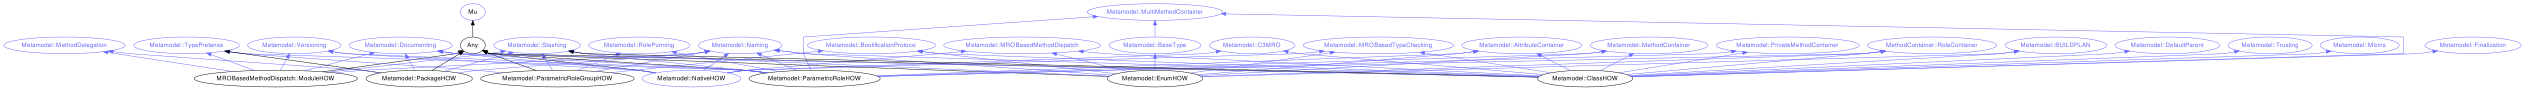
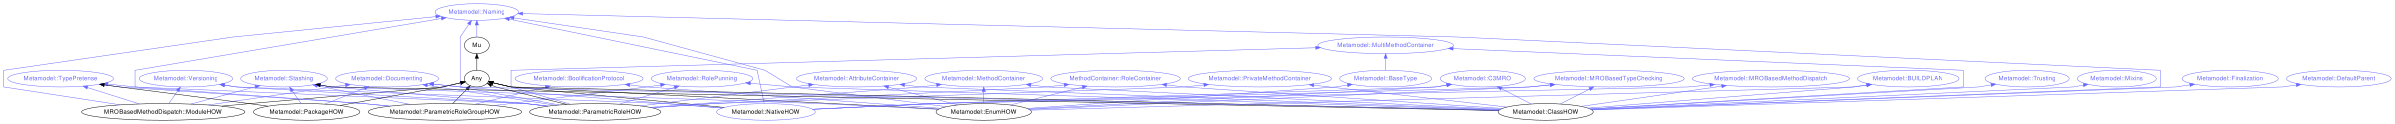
node "Mu": color #6666ff -> #000000
node "Metamodel::MethodDelegation": removed
edge "Metamodel::PackageHOW" -> "Metamodel::Naming": now "Mu" -> "Metamodel::Naming"
edge "Metamodel::EnumHOW" -> "Metamodel::MROBasedMethodDispatch": now "Metamodel::EnumHOW" -> "Metamodel::C3MRO"
edge "Metamodel::ClassHOW" -> "Metamodel::BoolificationProtocol": now "Metamodel::ClassHOW" -> "Metamodel::RolePunning"
